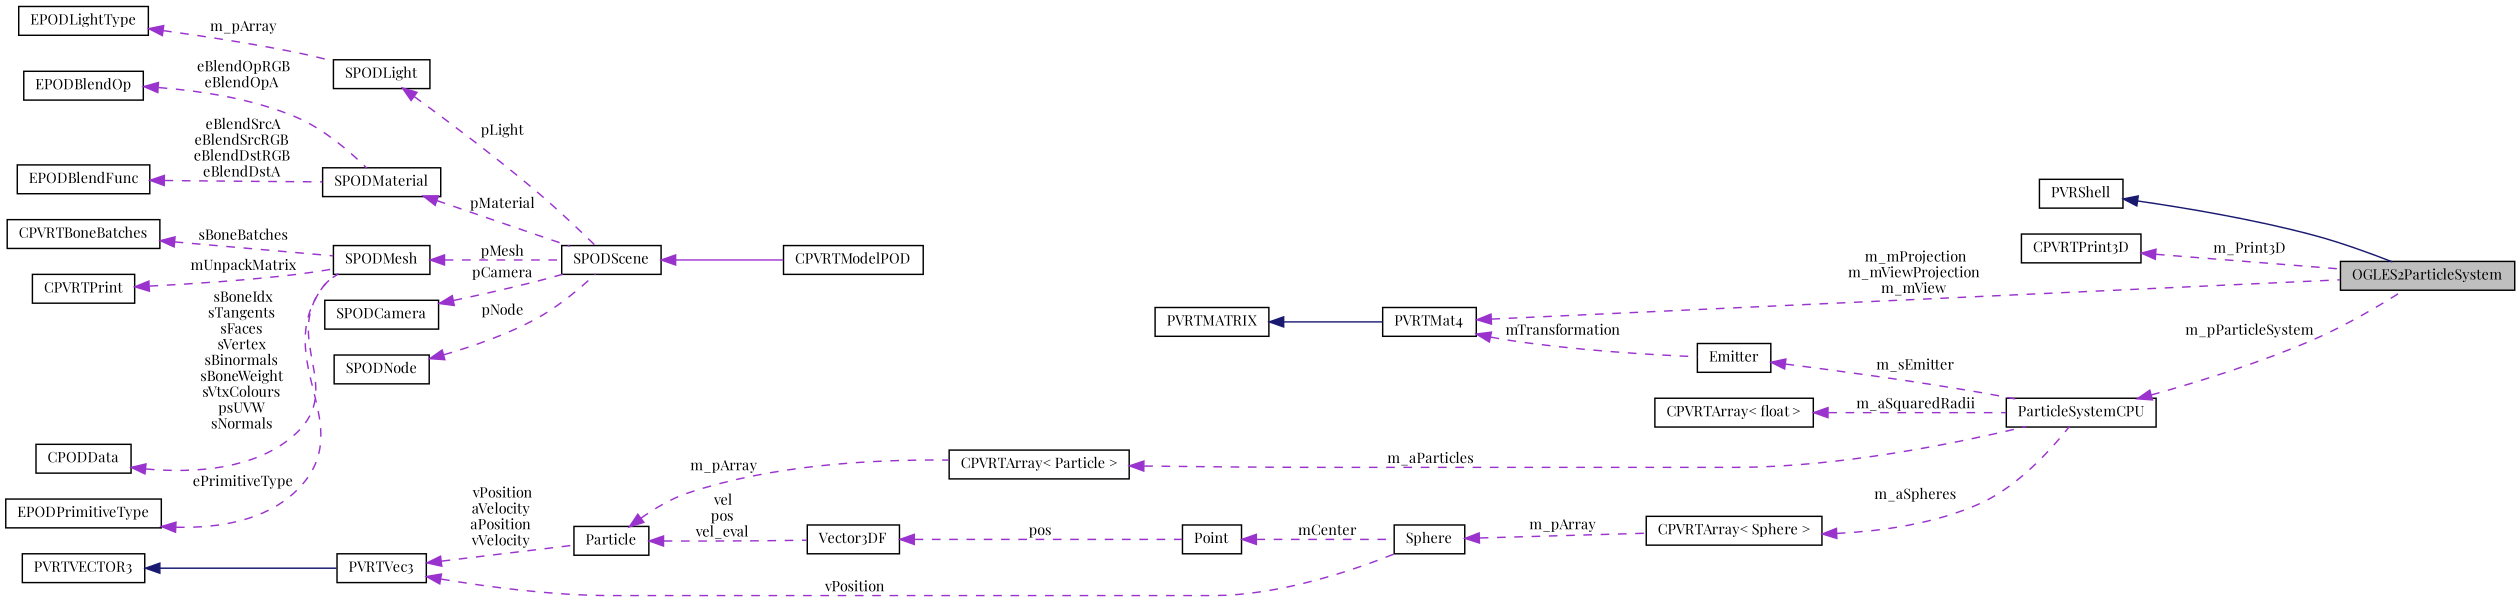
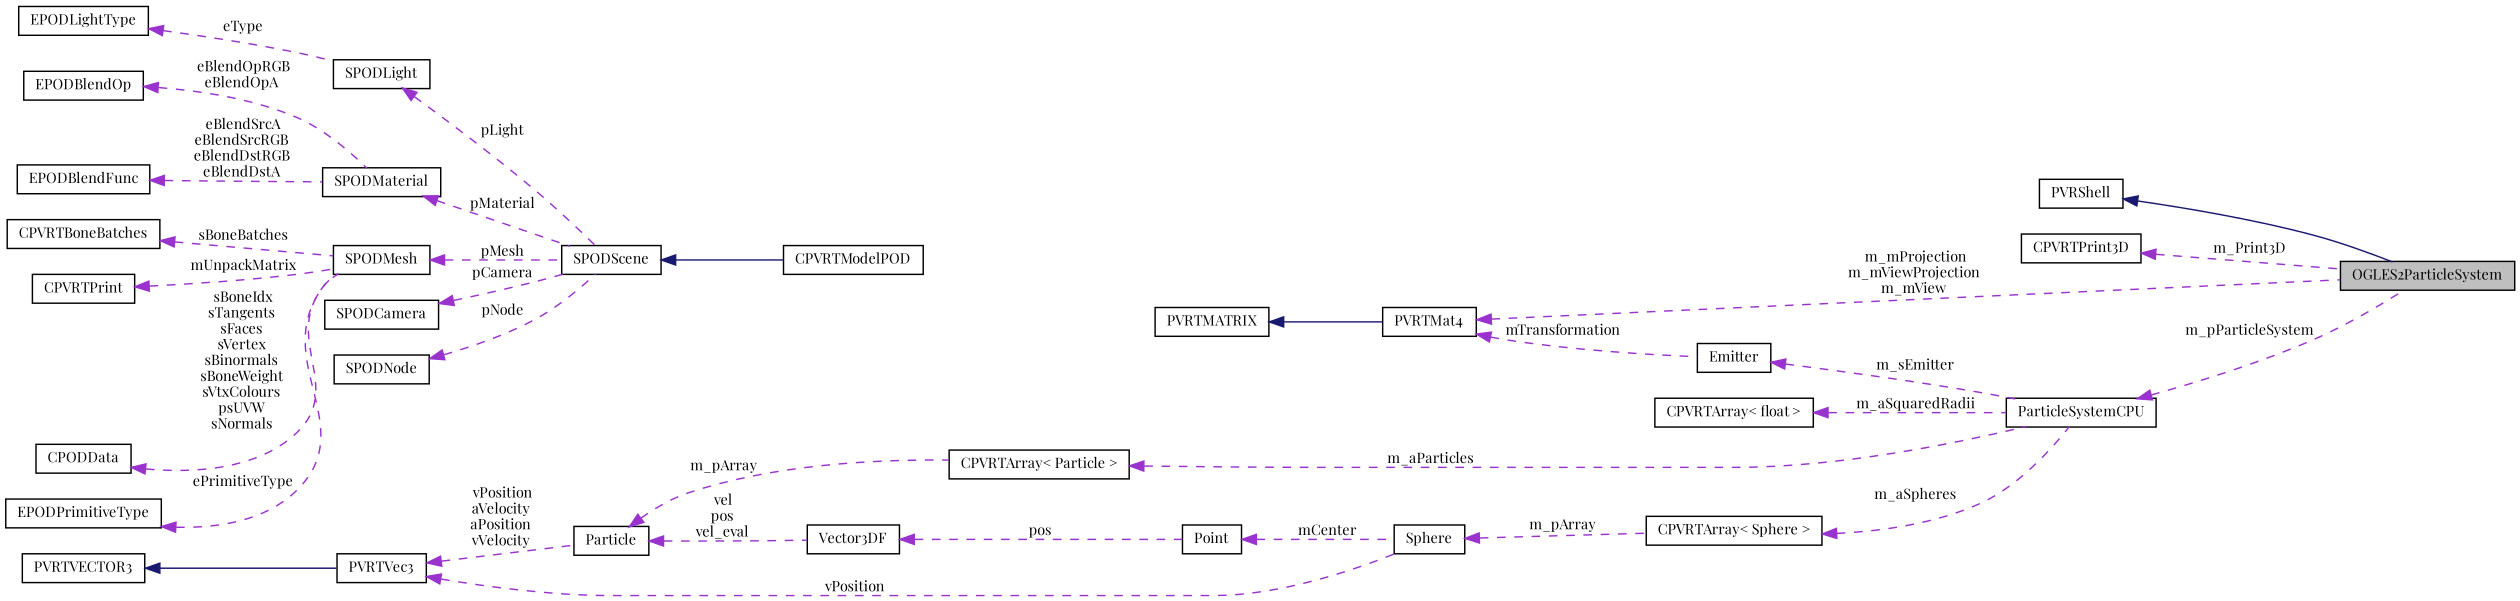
edge "SPODLight" -> "EPODLightType": label " m_pArray" -> " eType"
edge "CPVRTModelPOD" -> "SPODScene": color darkorchid3 -> midnightblue
